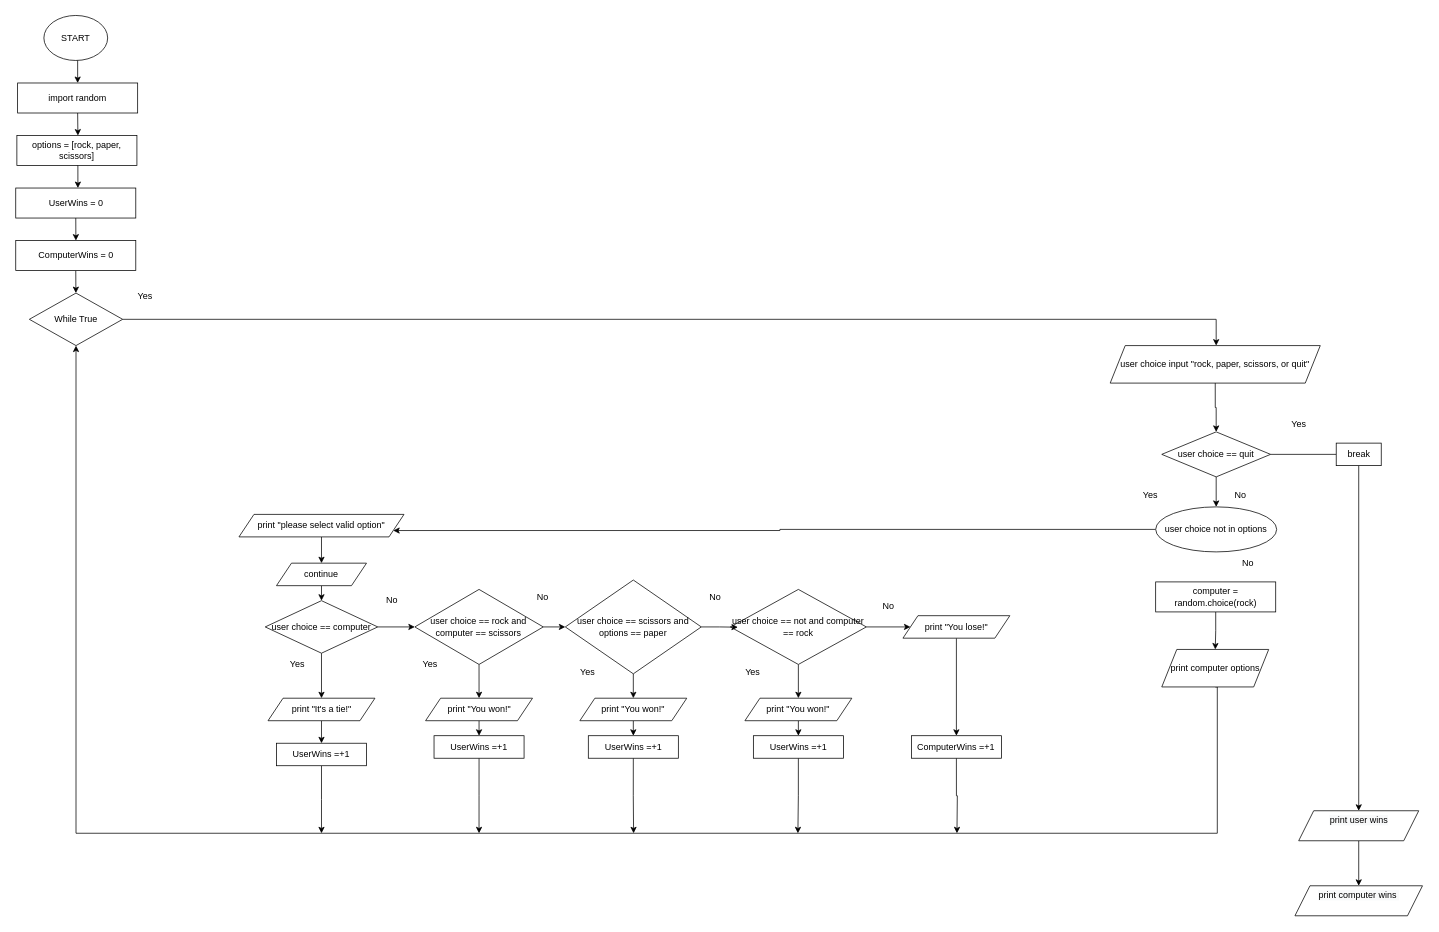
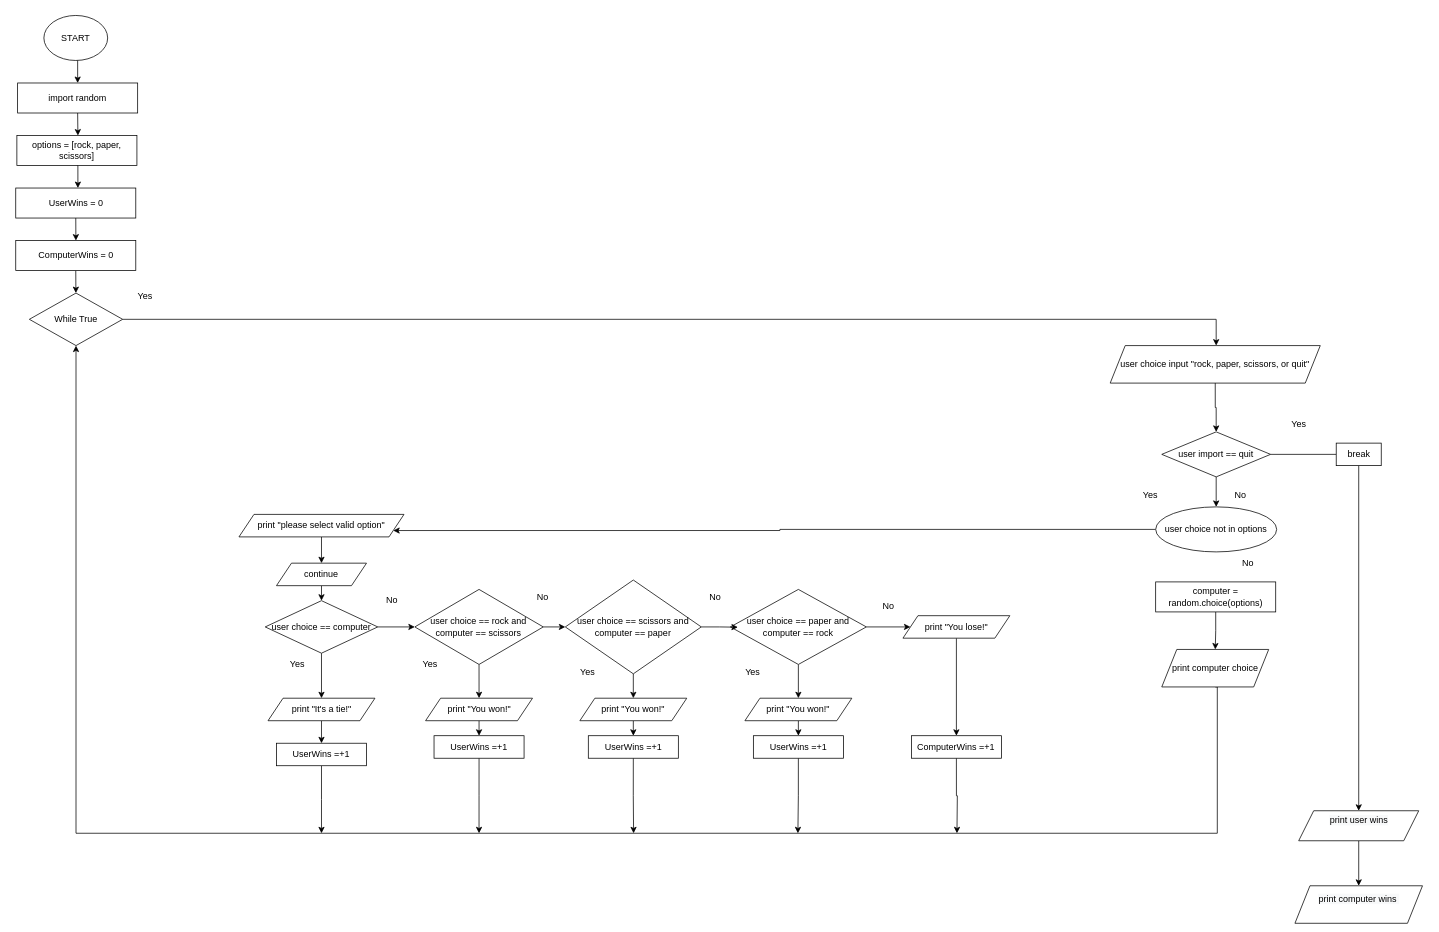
node "user choice == quit": label "user choice == quit" -> "user import == quit"
node "computer = random.choice(rock)": label "computer = random.choice(rock)" -> "computer = random.choice(options)"
node "user choice == scissors and options == paper": label "user choice == scissors and options == paper" -> "user choice == scissors and computer == paper"
node "user choice == not and computer == rock": label "user choice == not and computer == rock" -> "user choice == paper and computer == rock"
node "print computer options": label "print computer options" -> "print computer choice"
node "print computer wins": size 128x30 -> 128x38
